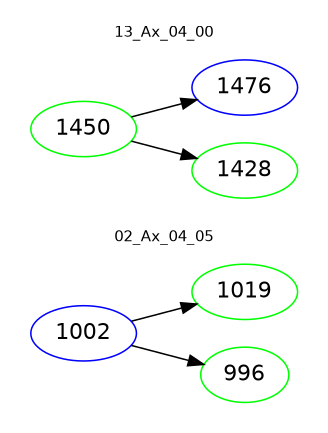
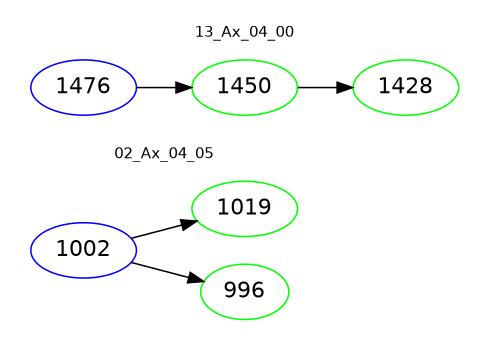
edge "1450" -> "1476": reversed
